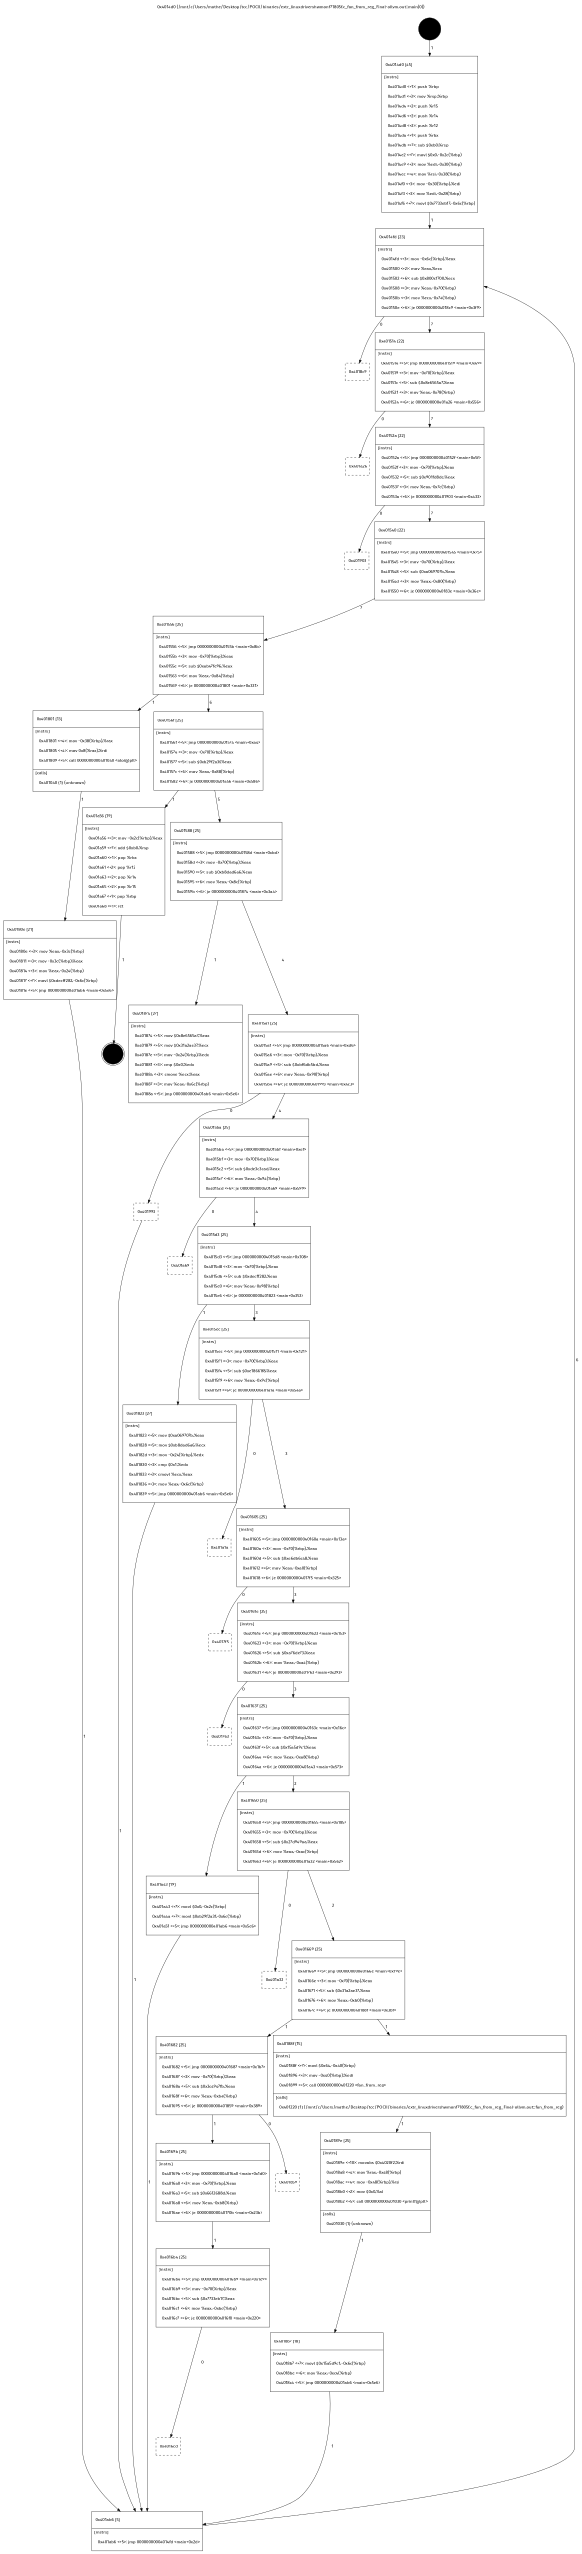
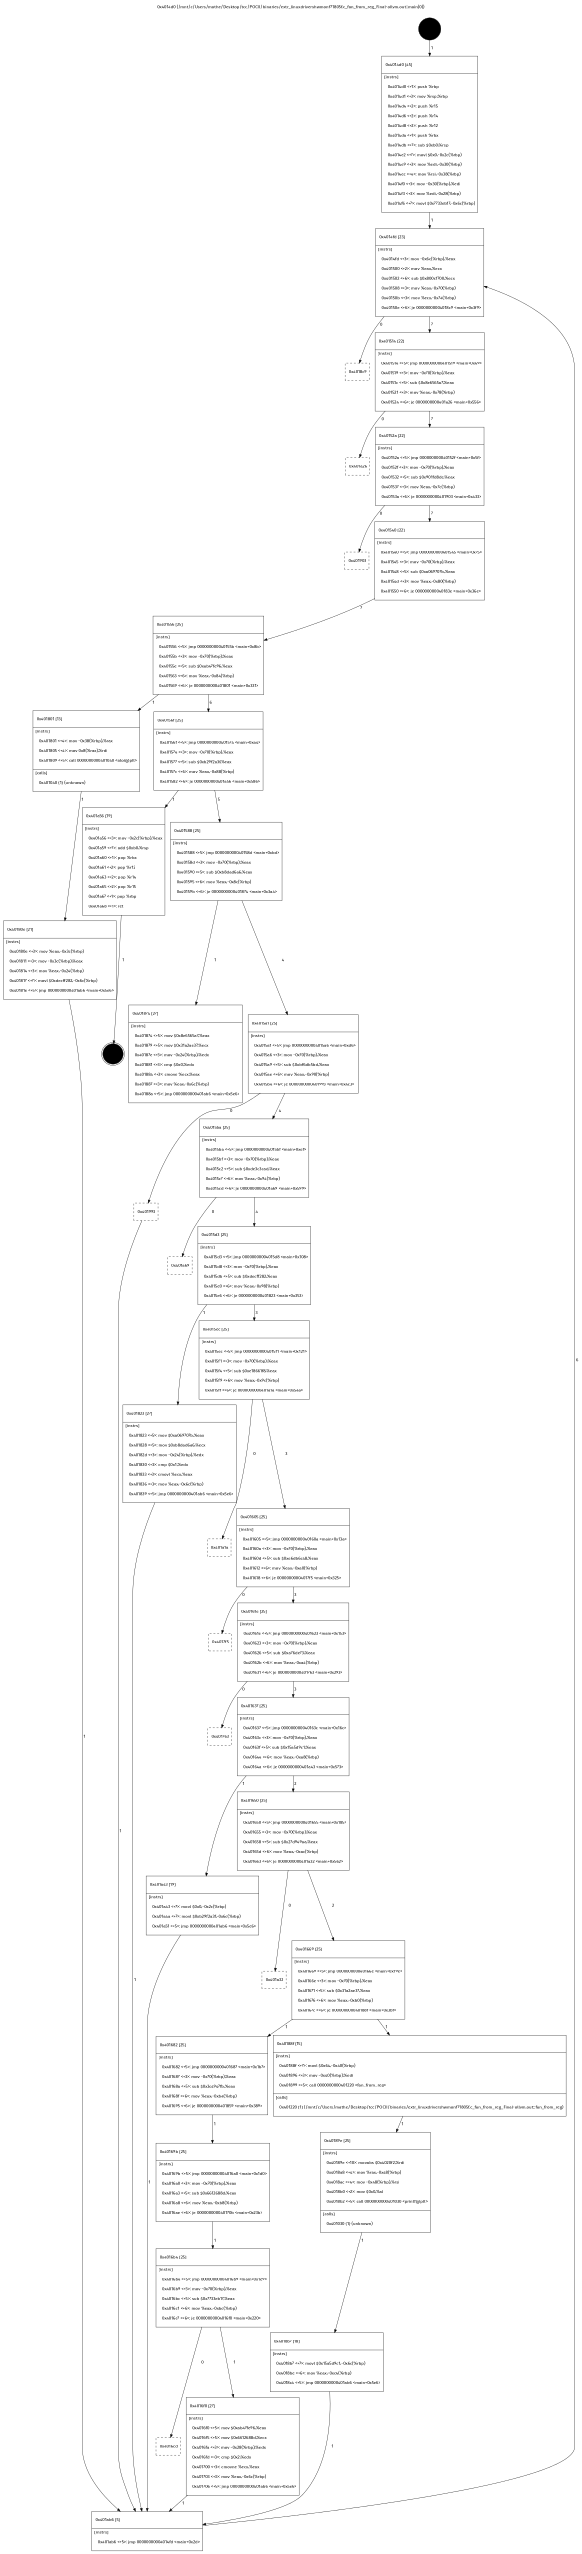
node "0x401859": removed
node "0x4016f0 [27]": added
